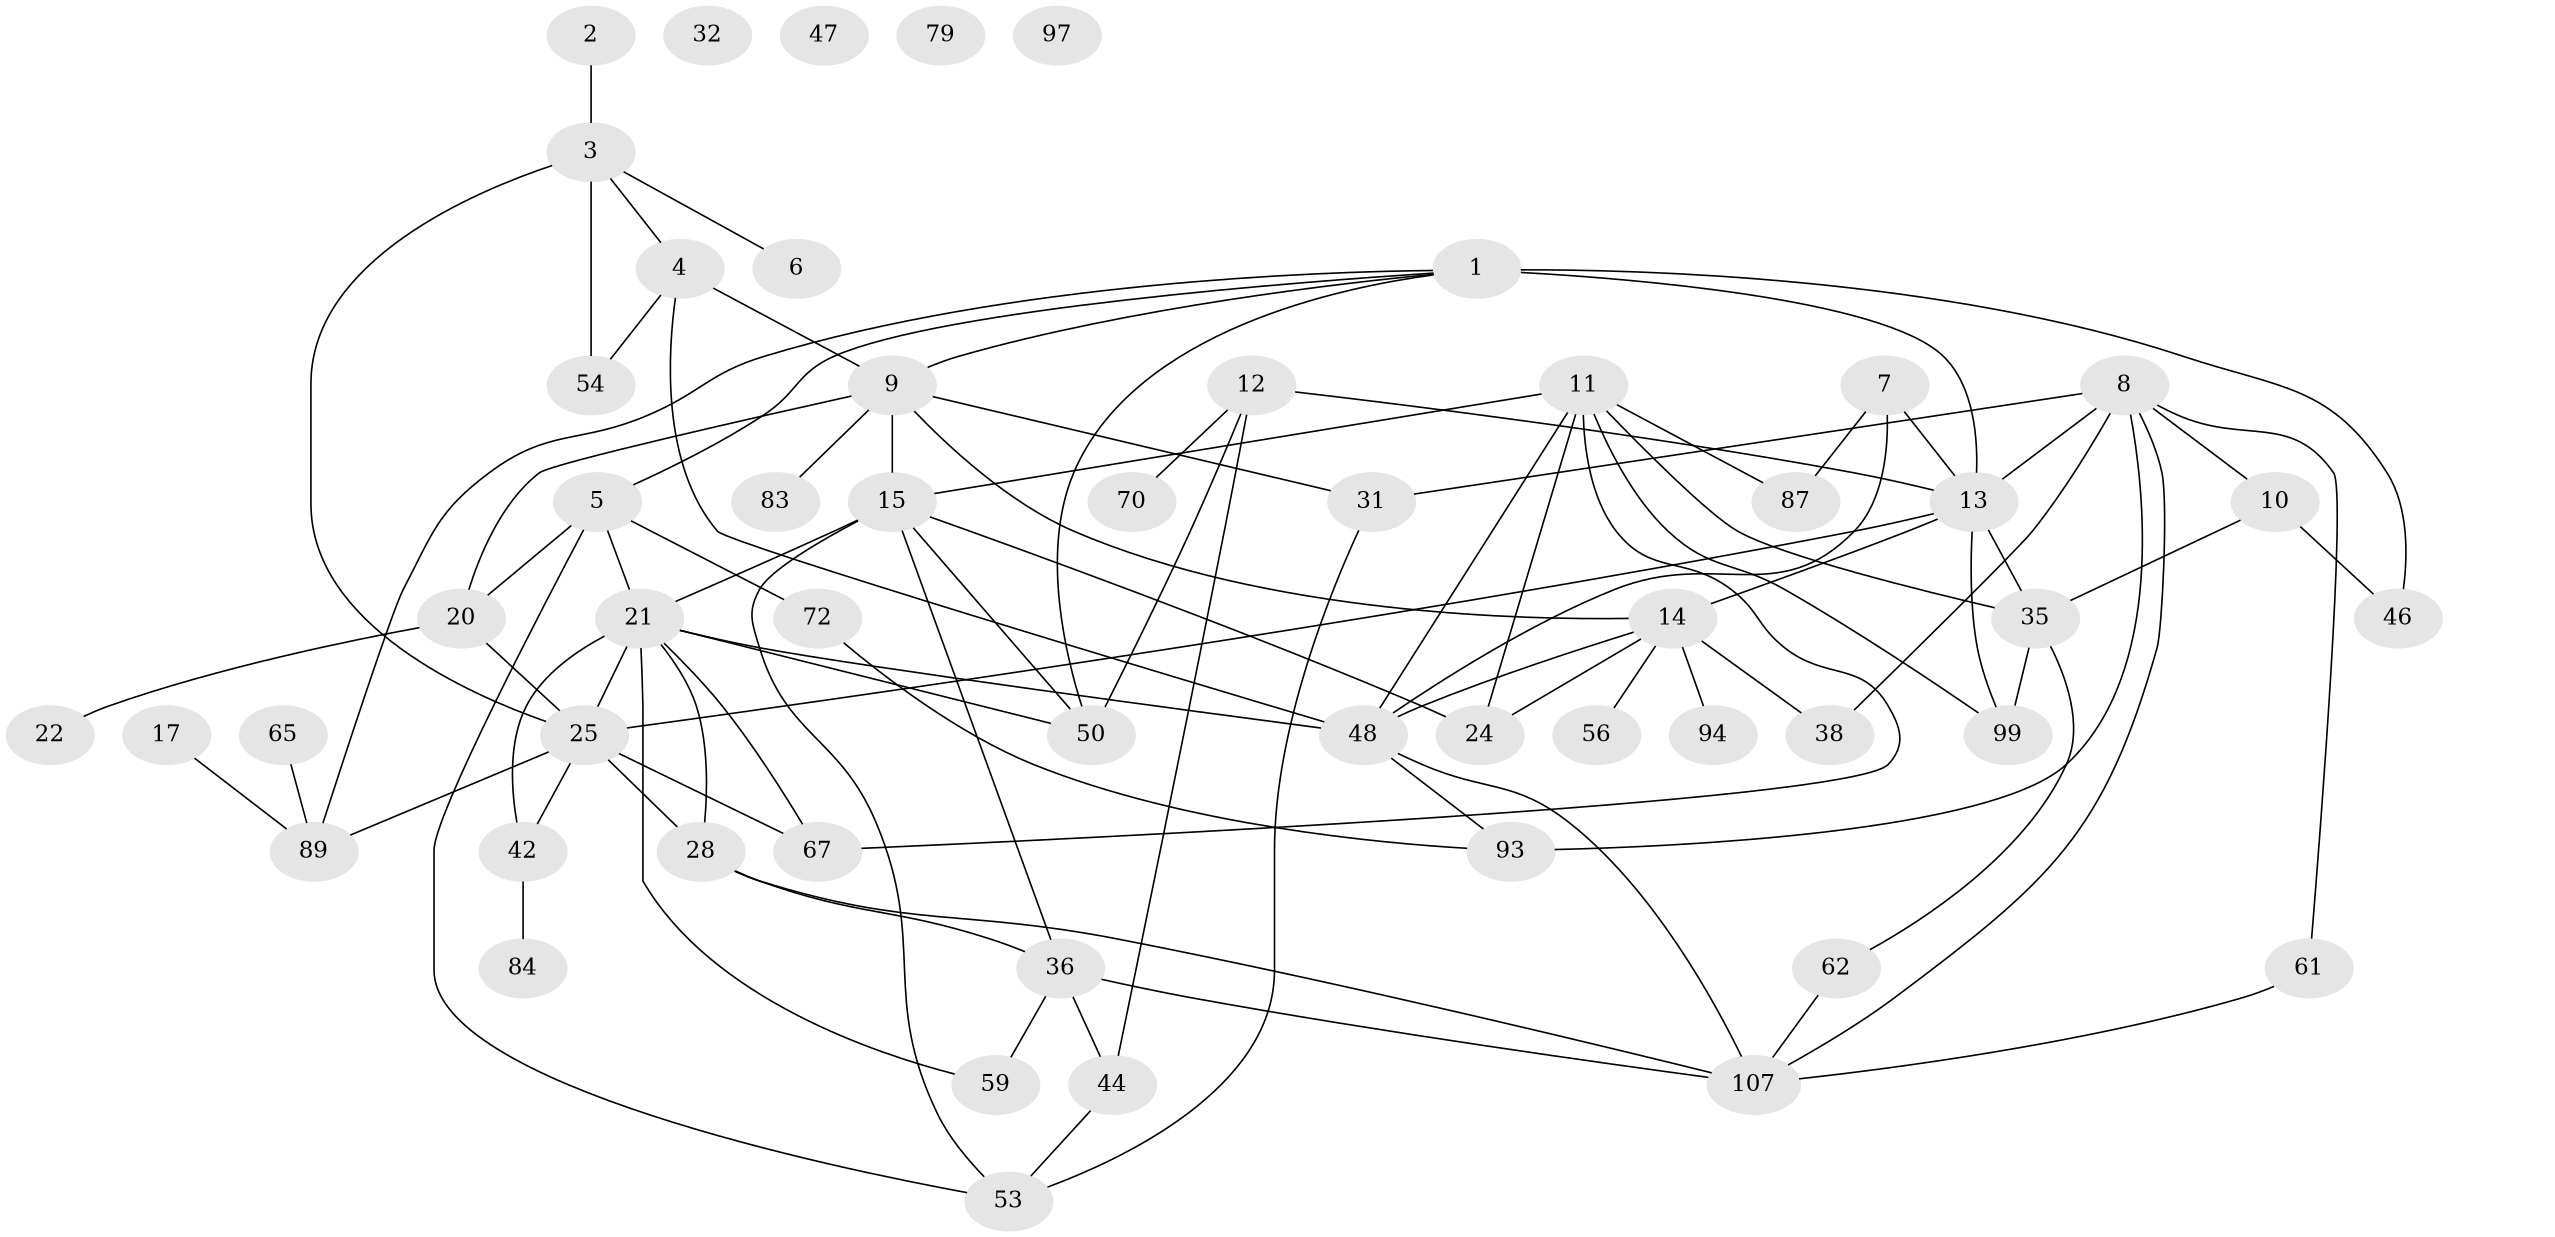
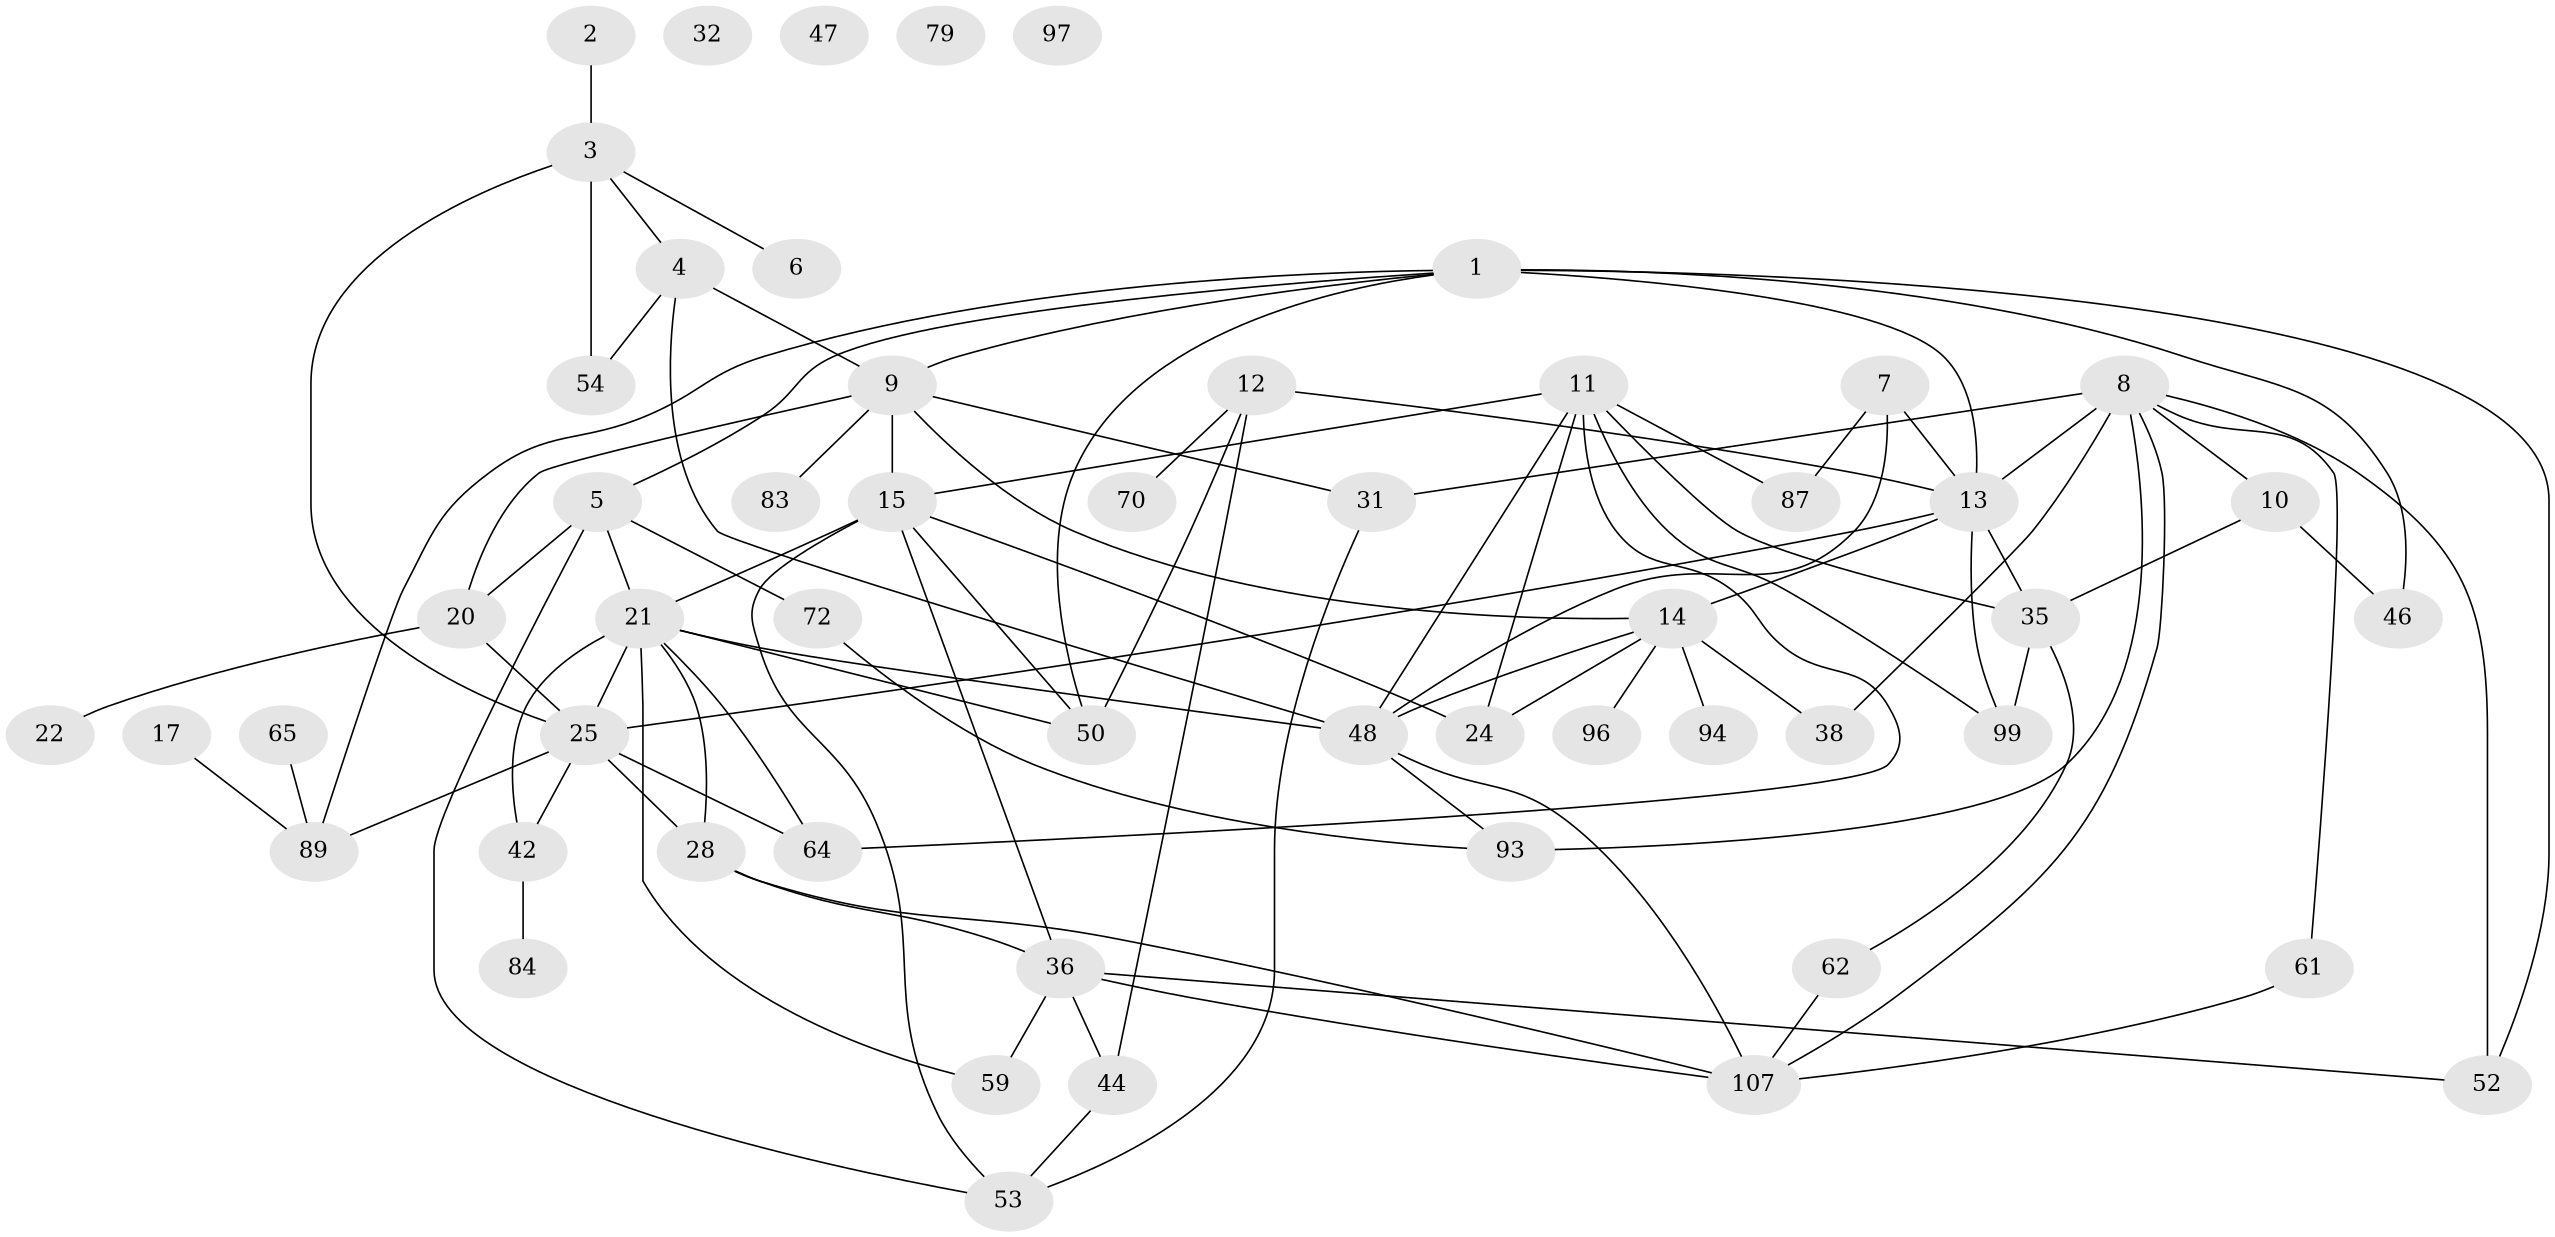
node "56": label "56" -> "96"
node "67": label "67" -> "64"
node "52": added
